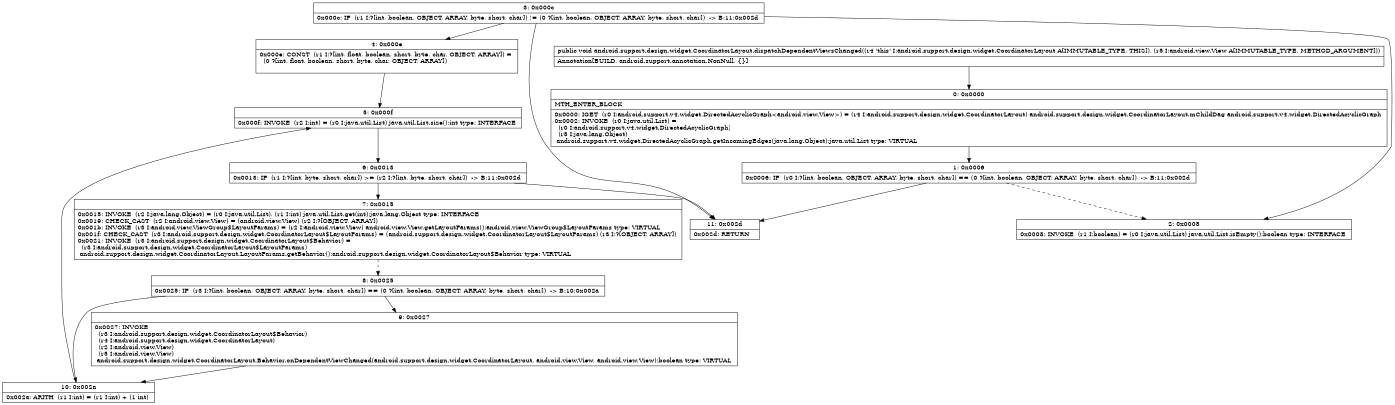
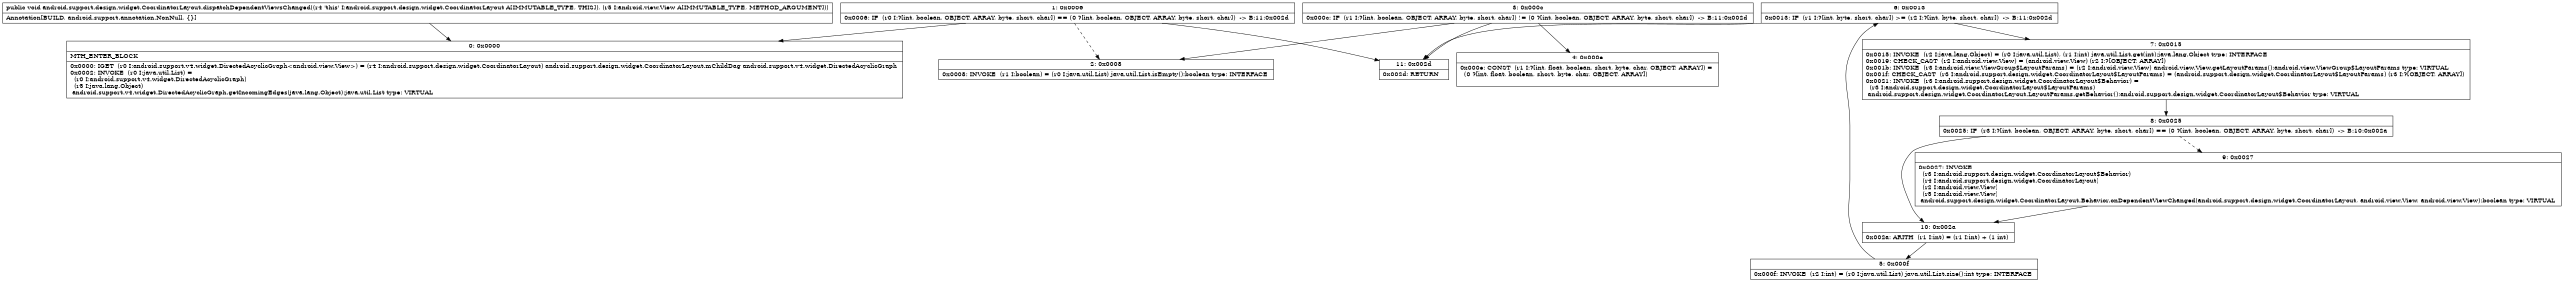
edge "4: 0x000e" -> "5: 0x000f": removed
edge "0: 0x0000" -> "1: 0x0006": reversed
edge "7: 0x0015" -> "8: 0x0025": style dashed -> solid
edge "8: 0x0025" -> "9: 0x0027": style solid -> dashed
